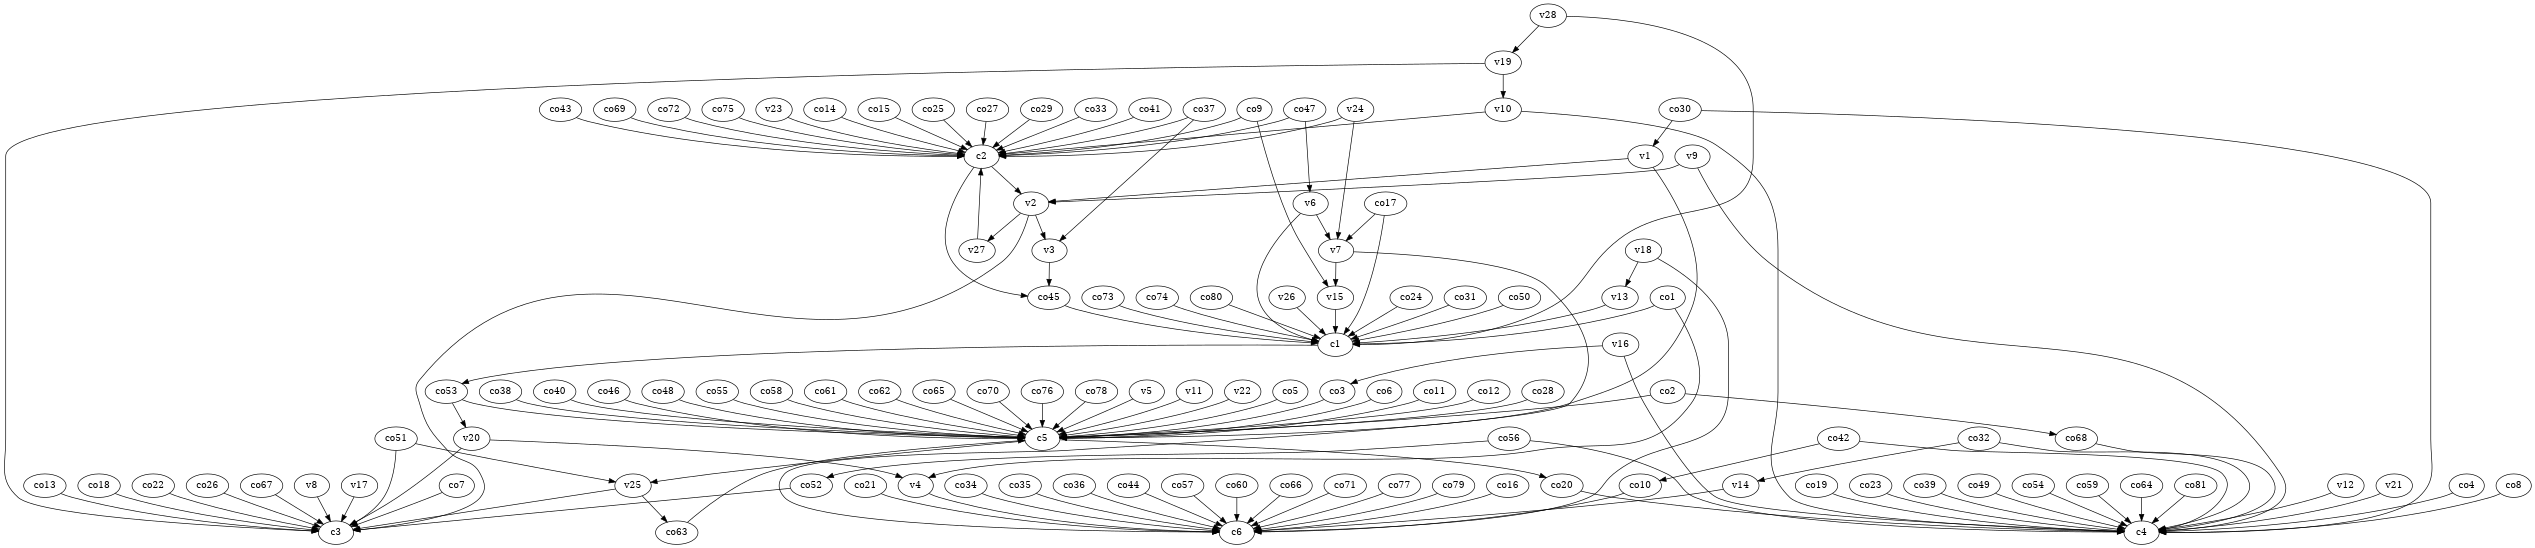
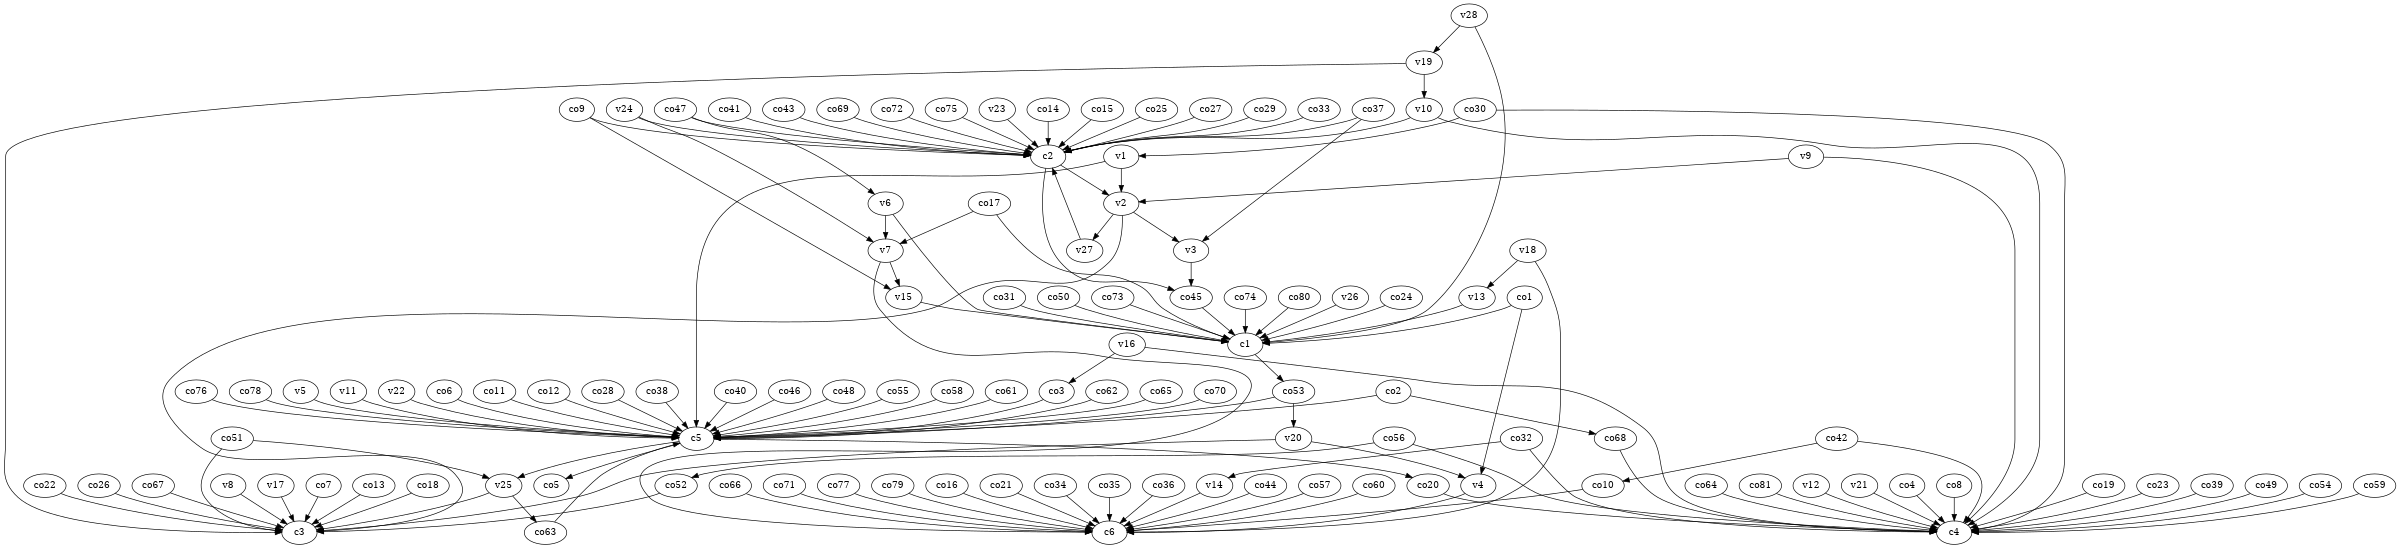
edge "co5" -> "c5": reversed
